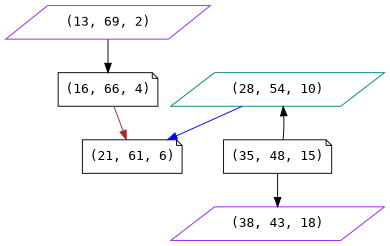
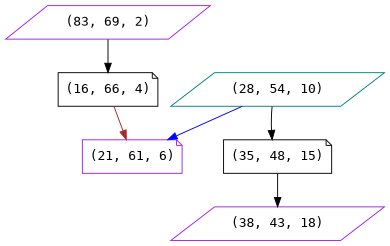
node "(13, 69, 2)": label "(13, 69, 2)" -> "(83, 69, 2)"
edge "(35, 48, 15)" -> "(28, 54, 10)": reversed
node "(21, 61, 6)": color black -> purple
